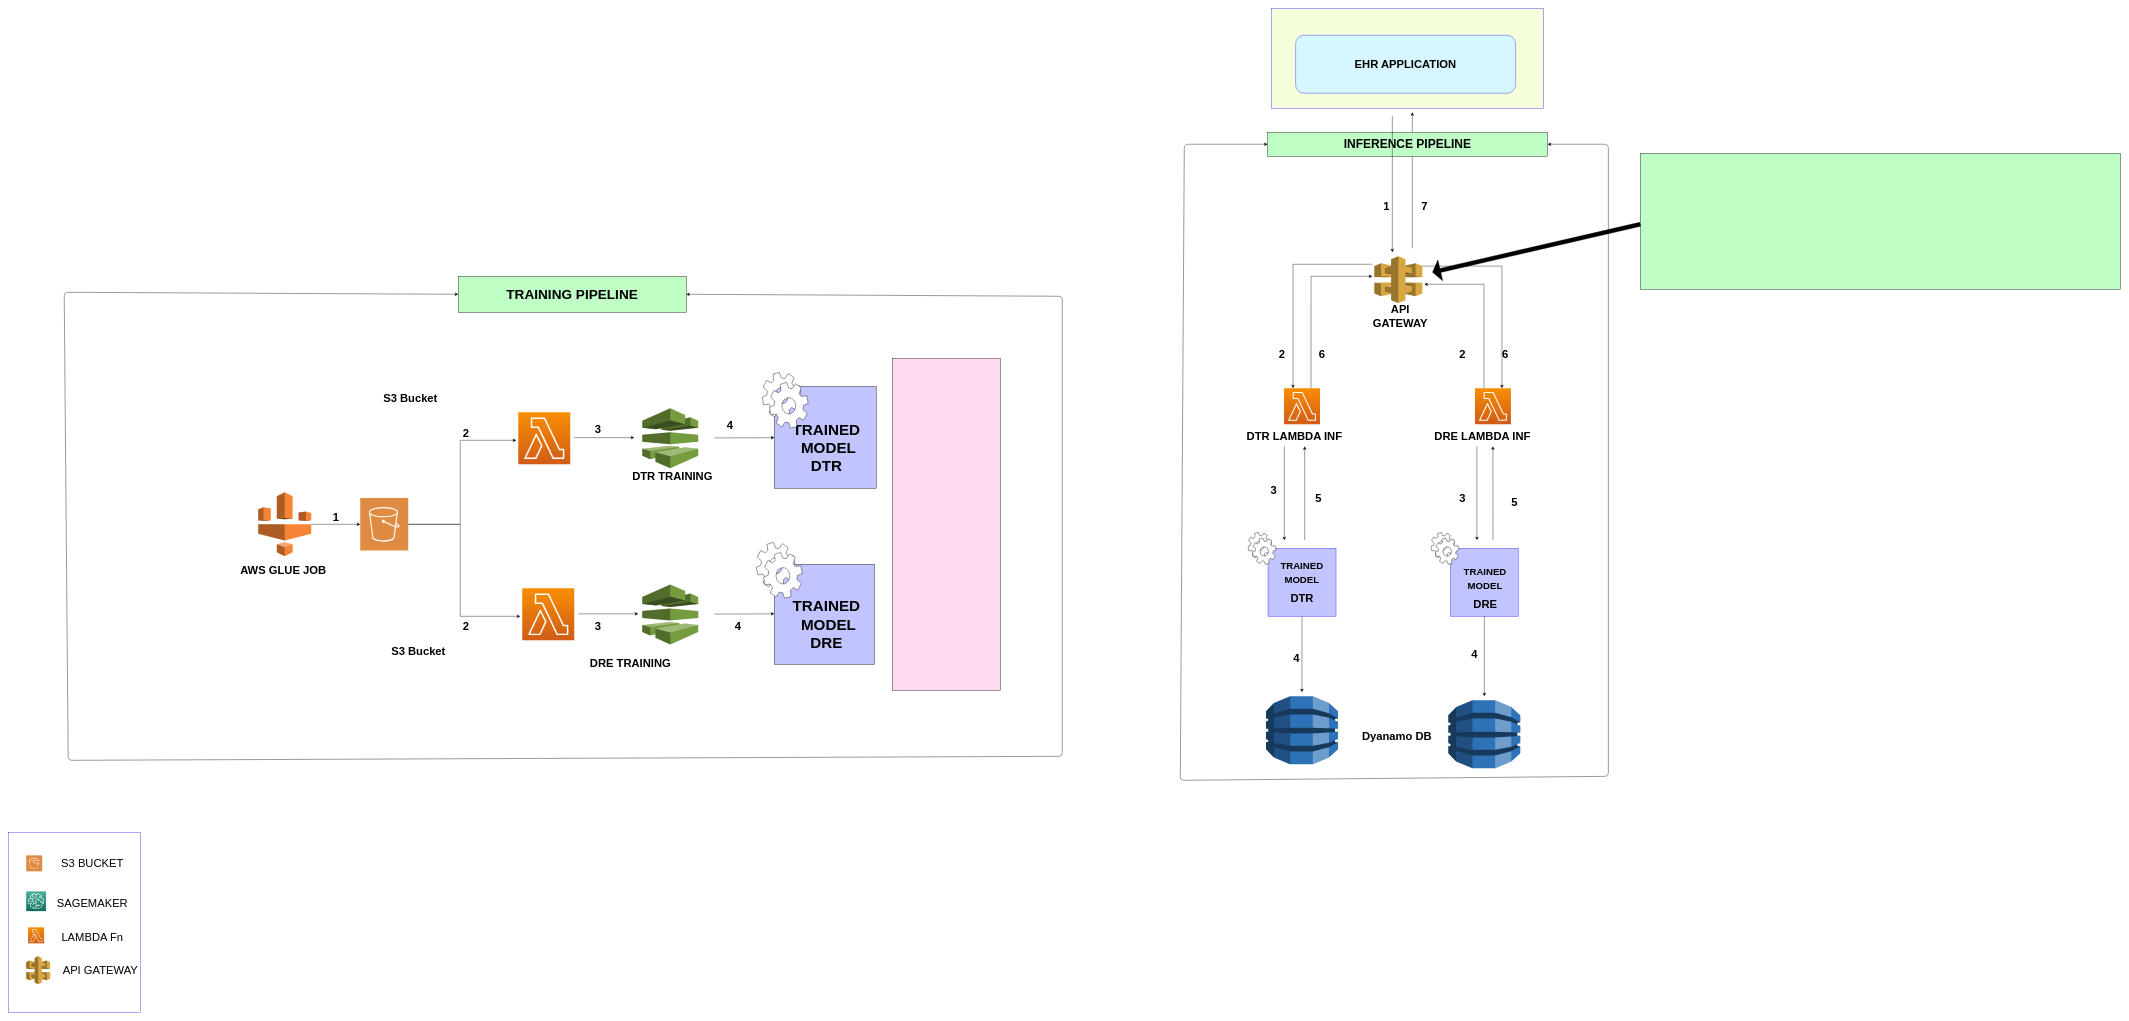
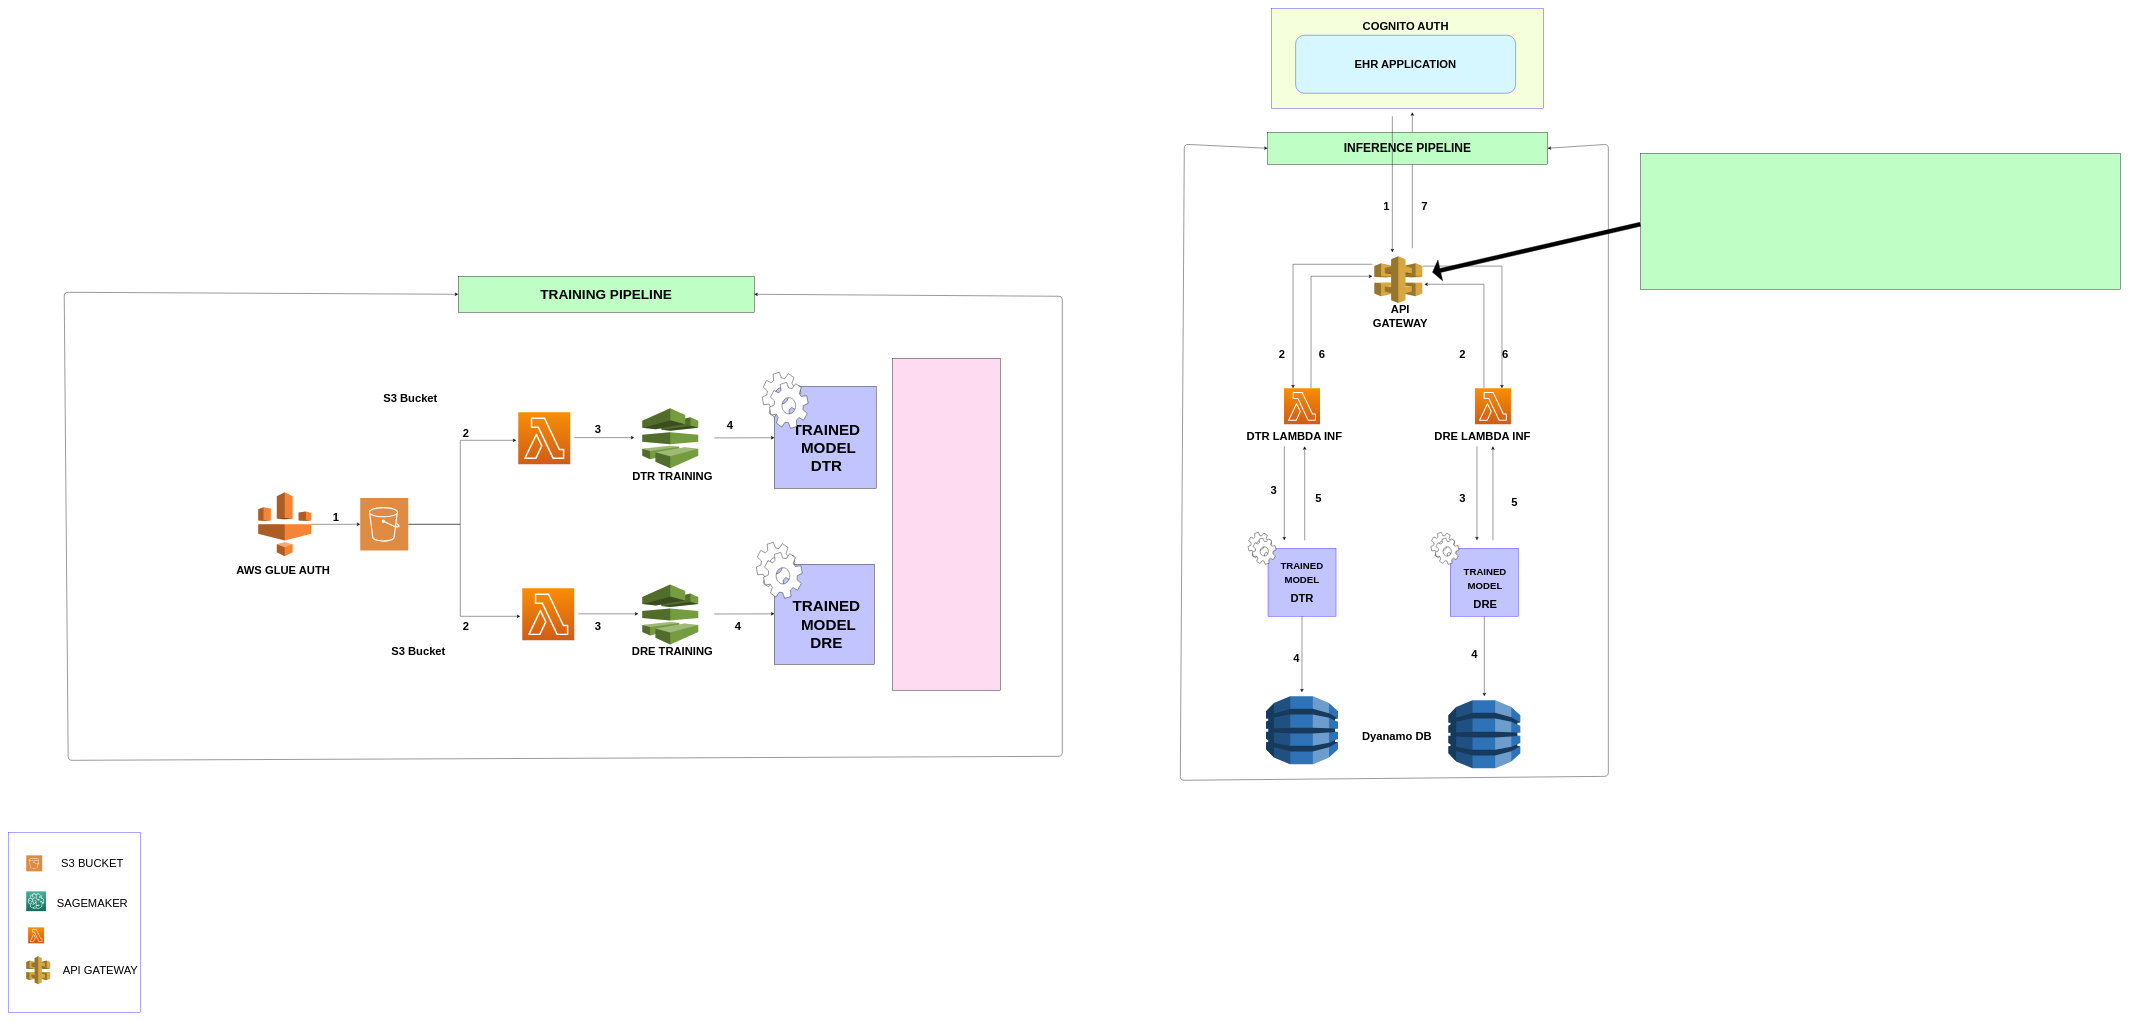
node "COGNITO AUTH": added
node "INFERENCE PIPELINE": size 280x24 -> 280x32
node "TRAINING PIPELINE": size 228x36 -> 296x36
node "AWS GLUE JOB": label "AWS GLUE JOB" -> "AWS GLUE AUTH"
node "DRE TRAINING": moved (630, 662) -> (672, 650)
node "LAMBDA Fn": removed
